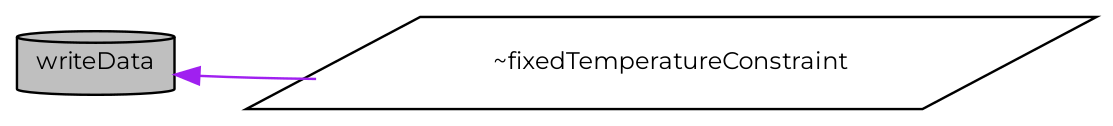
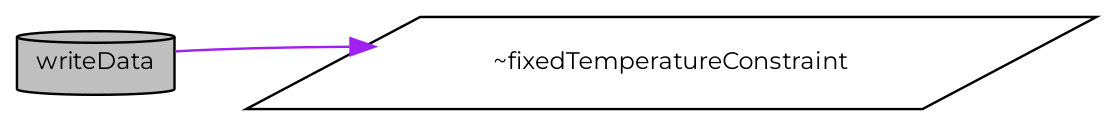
edge "~fixedTemperatureConstraint" -> "writeData": reversed
